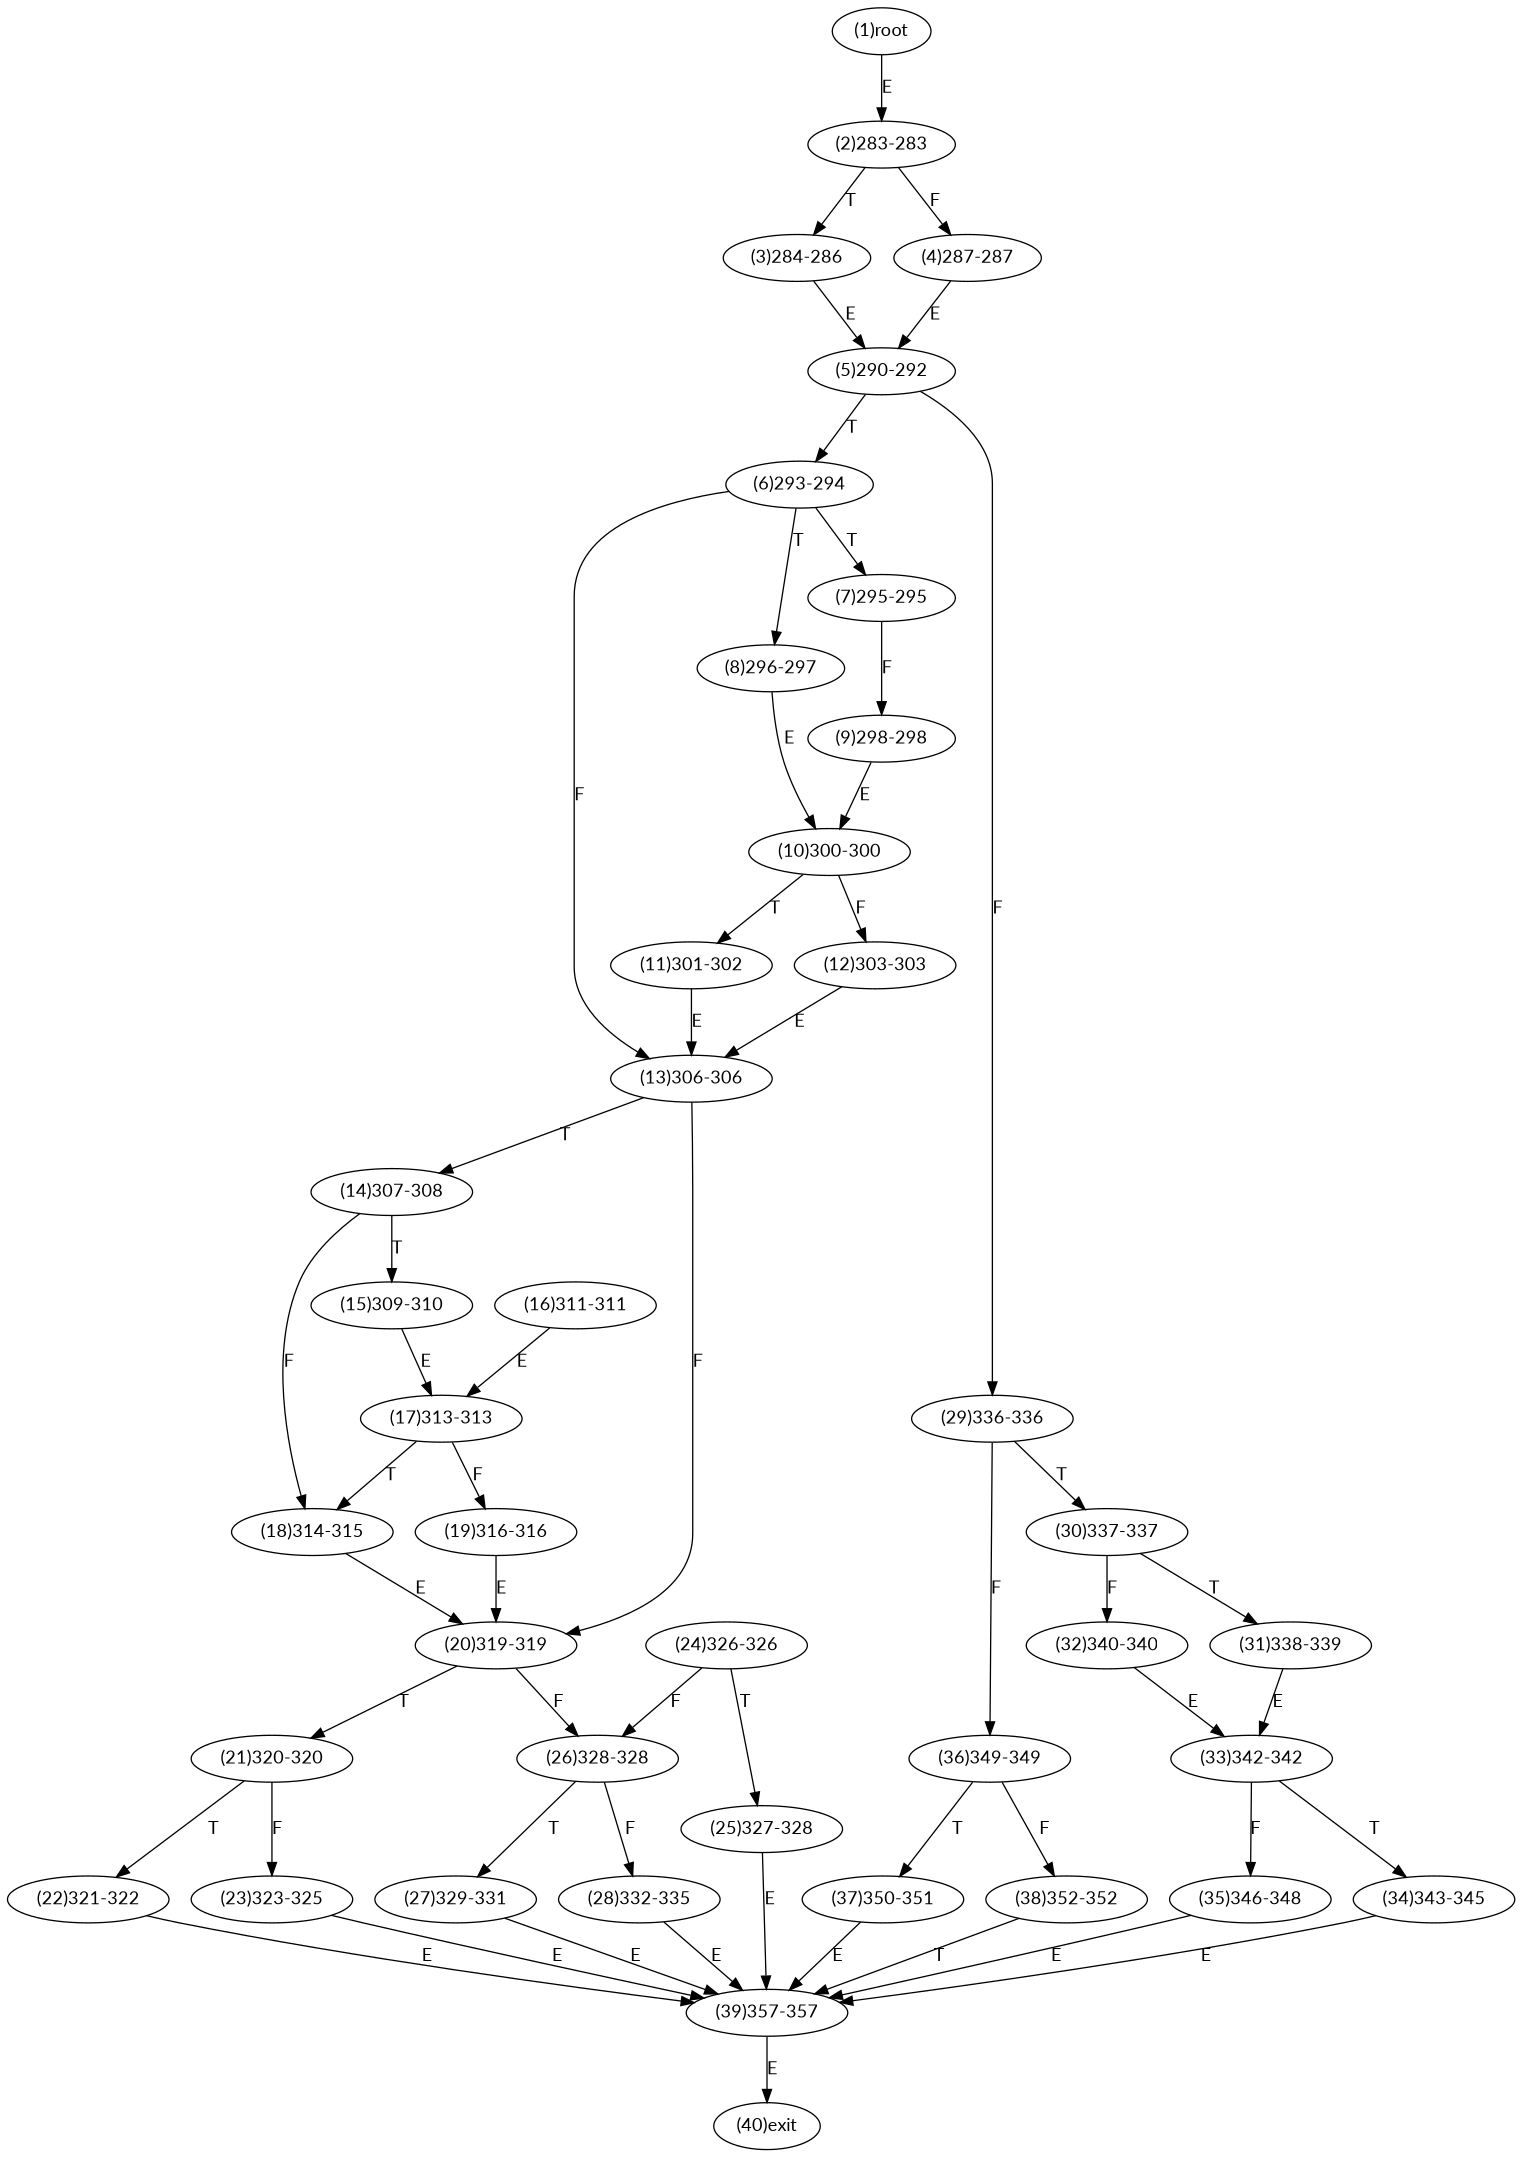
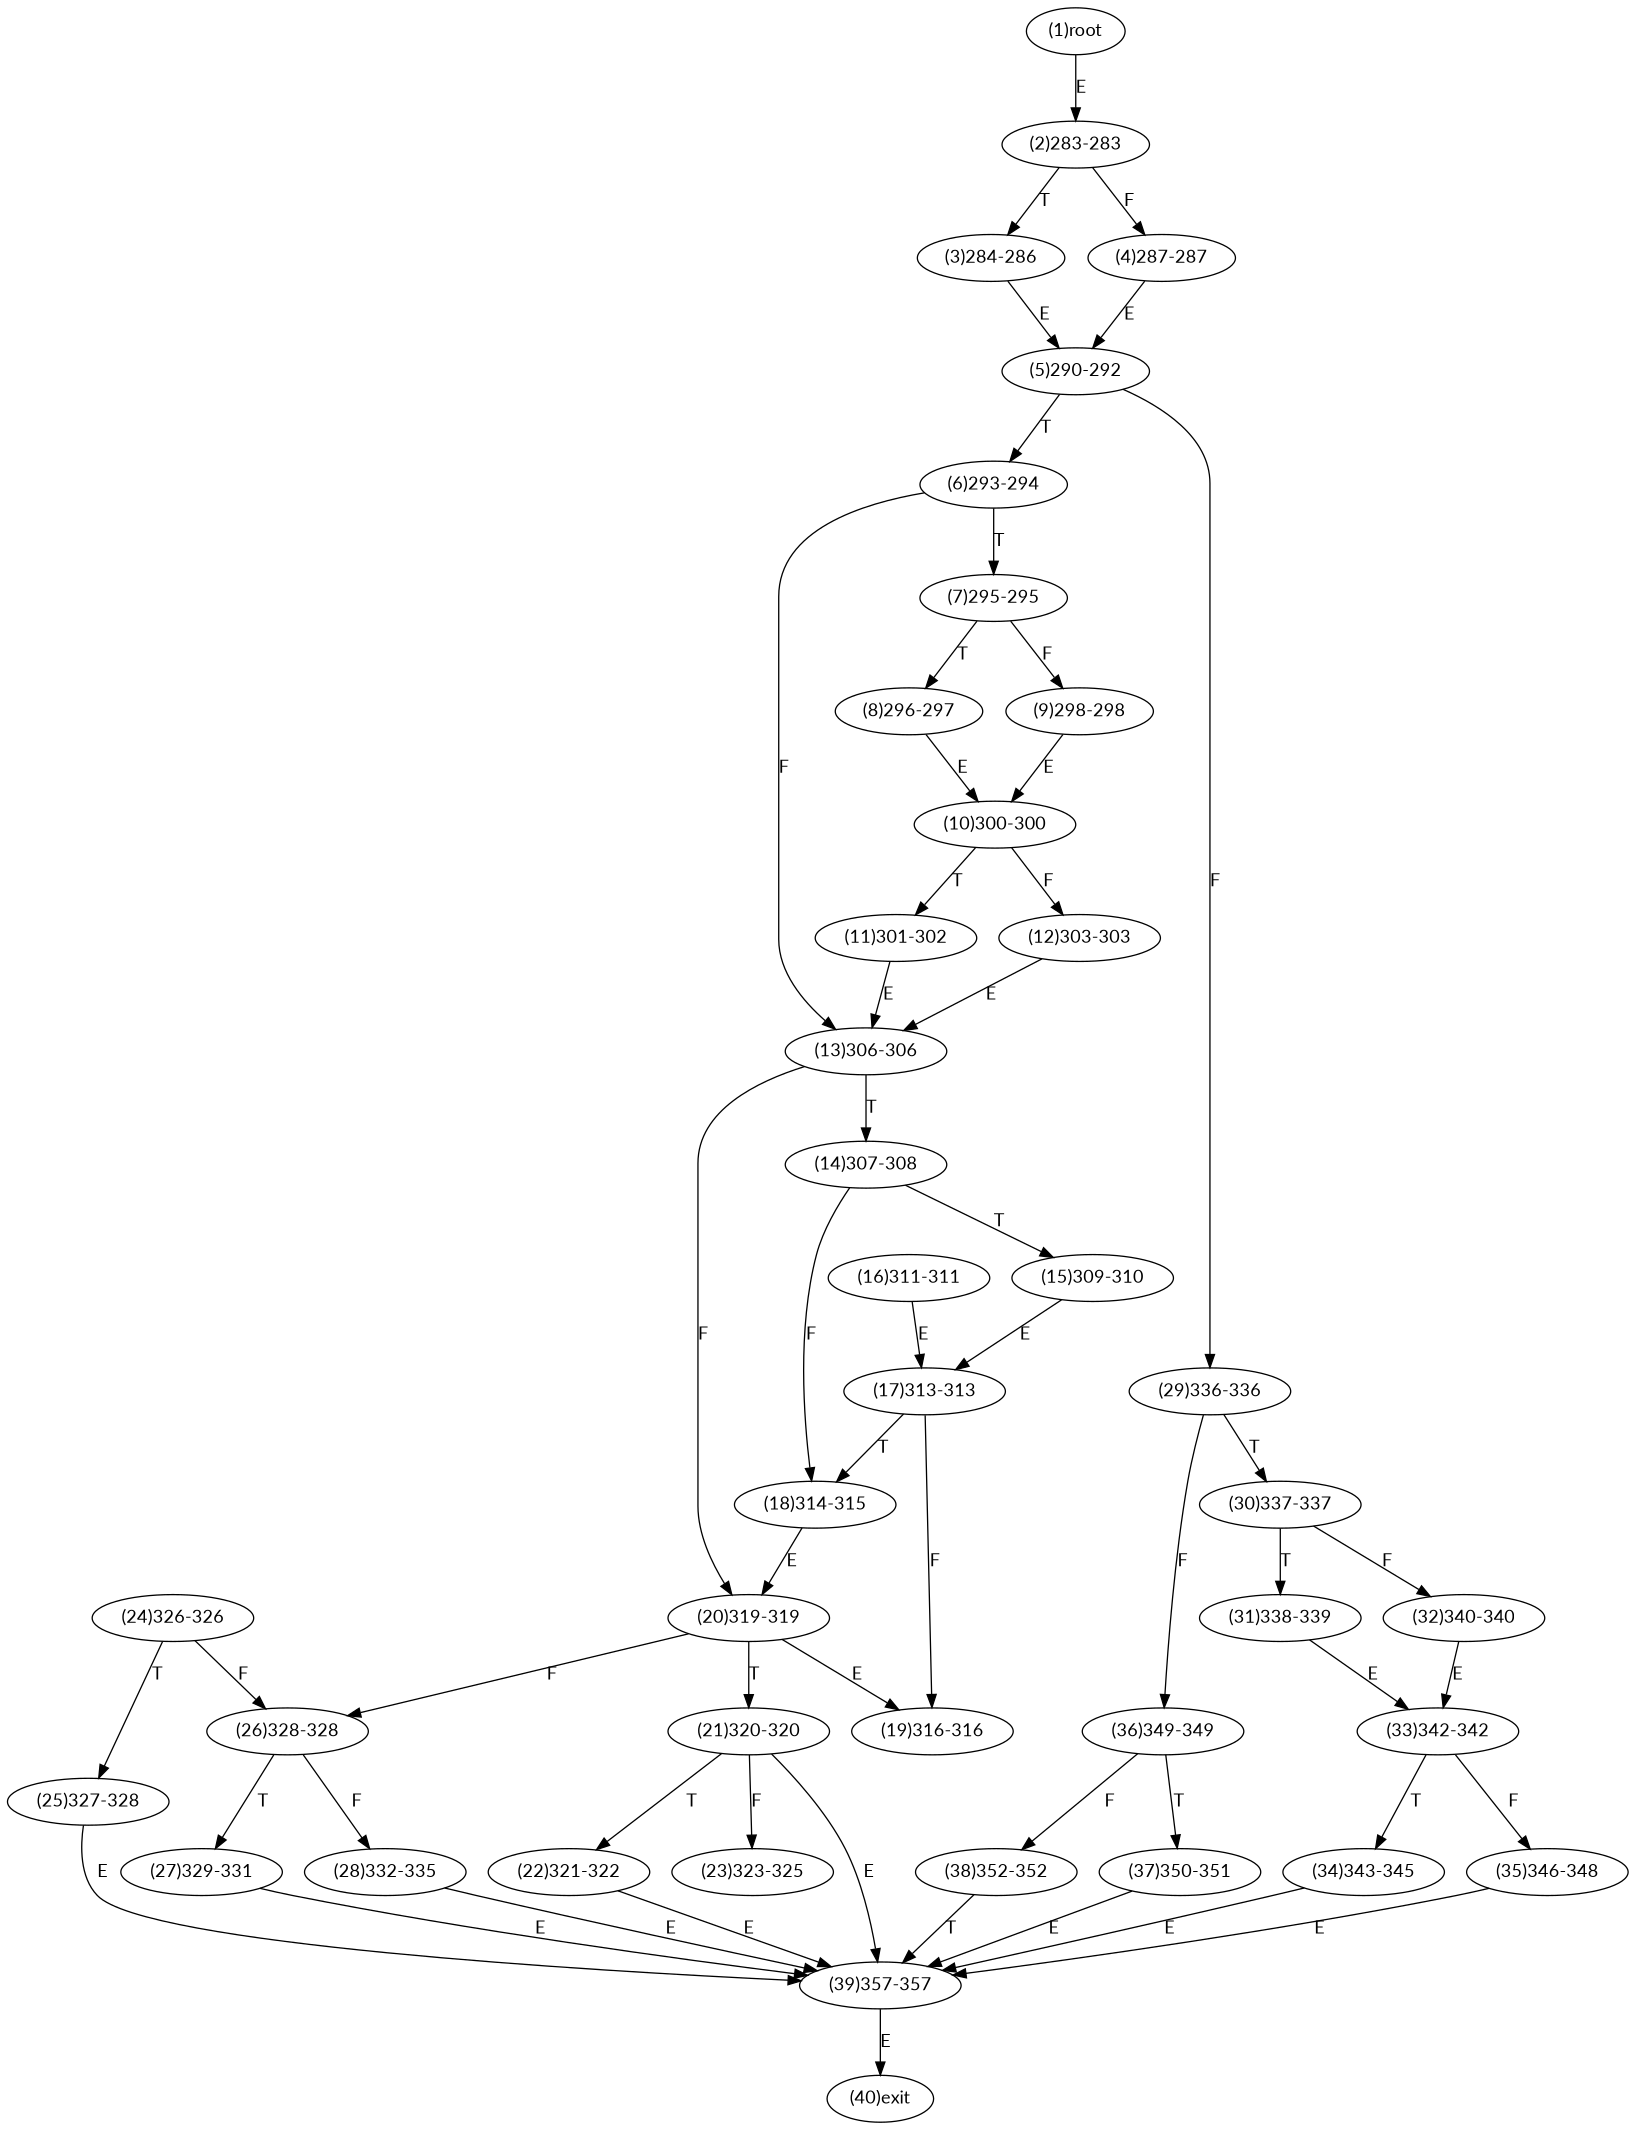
edge "(6)293-294" -> "(8)296-297": now "(7)295-295" -> "(8)296-297"
edge "(19)316-316" -> "(20)319-319": reversed
edge "(23)323-325" -> "(39)357-357": now "(21)320-320" -> "(39)357-357"
